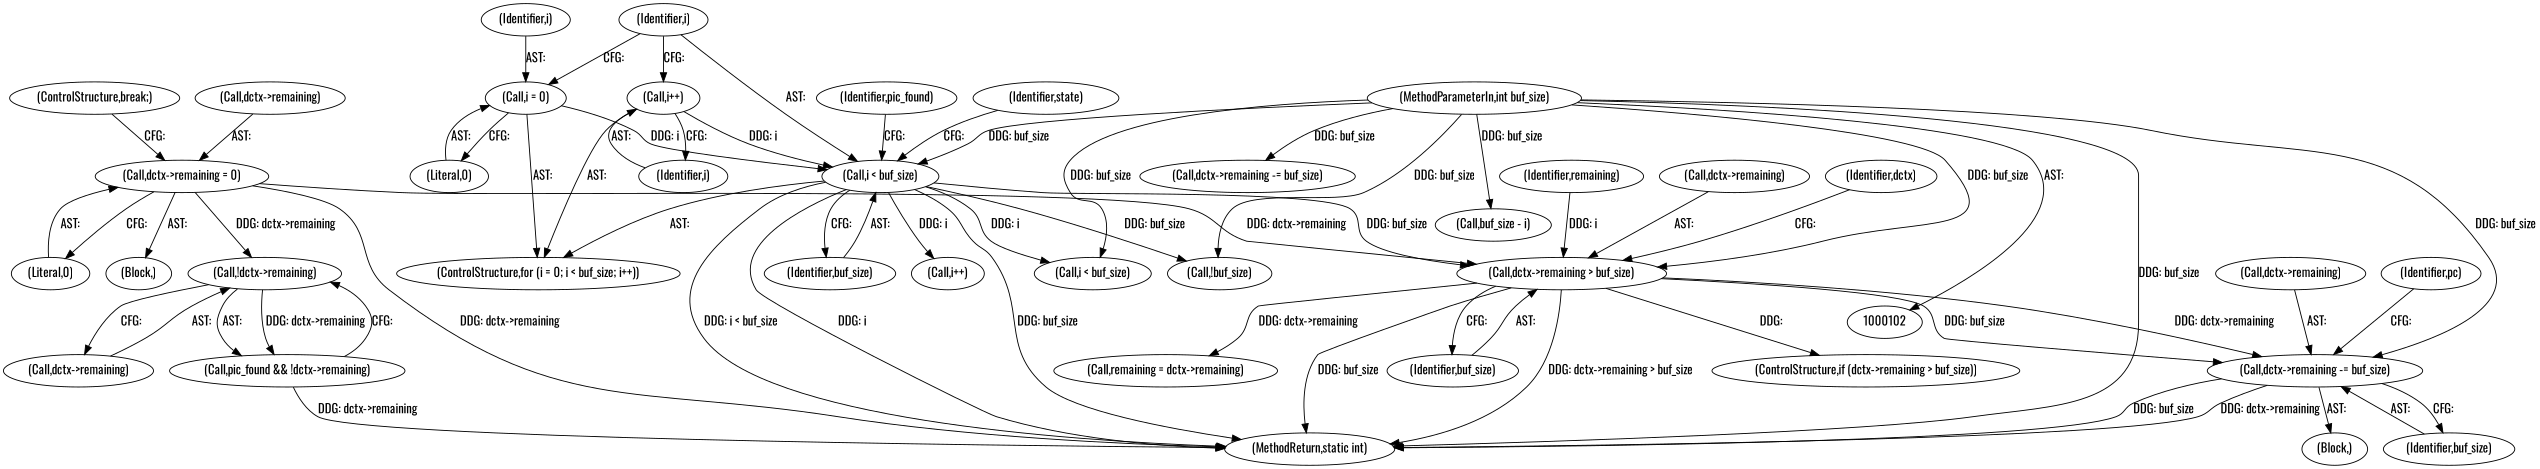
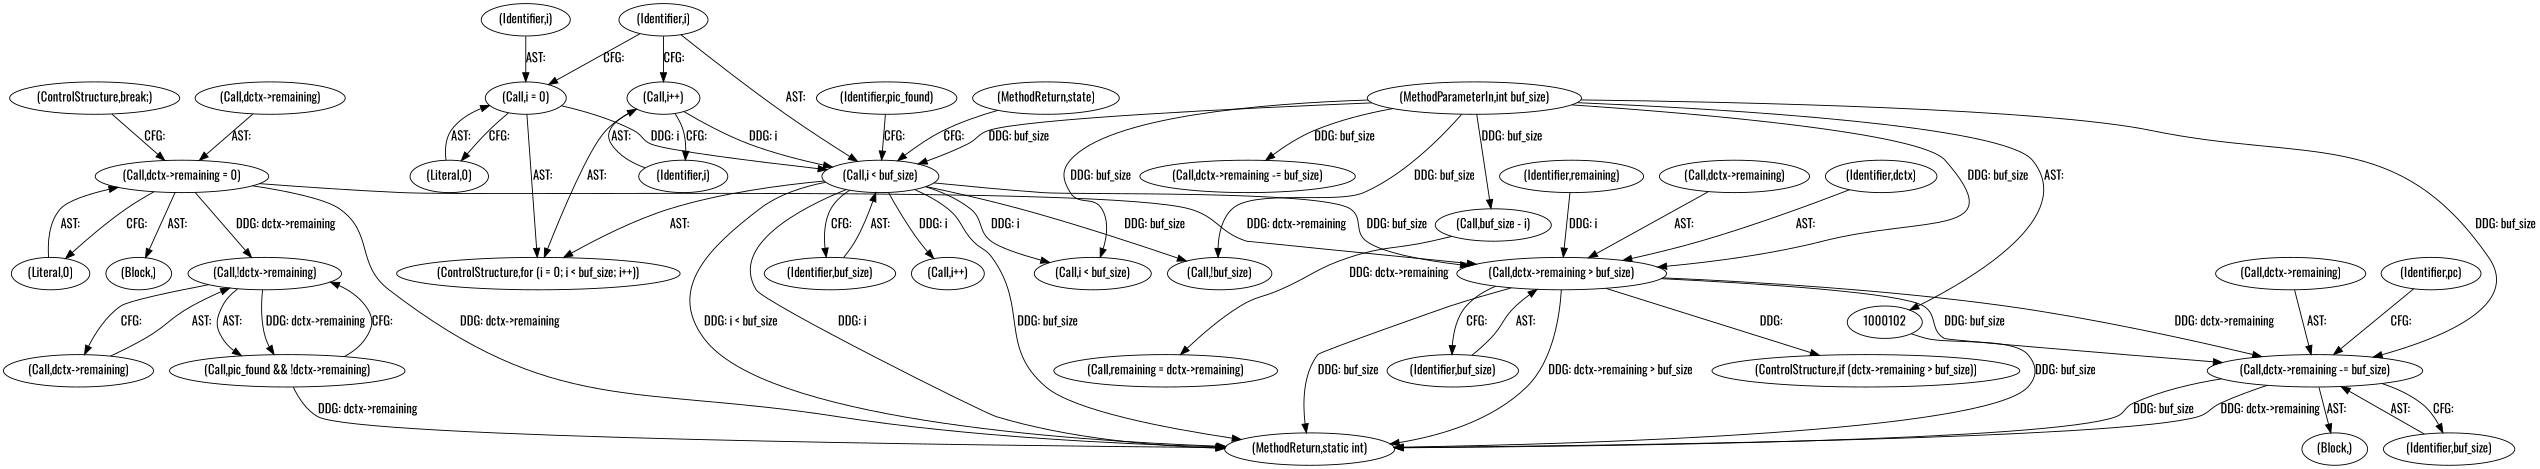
node "(Identifier,state)": label "(Identifier,state)" -> "(MethodReturn,state)"
edge "(Identifier,dctx)" -> "(Call,dctx->remaining > buf_size)": label "CFG: " -> "AST: "
edge "(Call,dctx->remaining > buf_size)" -> "(Call,remaining = dctx->remaining)": now "(Call,buf_size - i)" -> "(Call,remaining = dctx->remaining)"
edge "(MethodParameterIn,int buf_size)" -> "(MethodReturn,static int)": now "1000102" -> "(MethodReturn,static int)"
